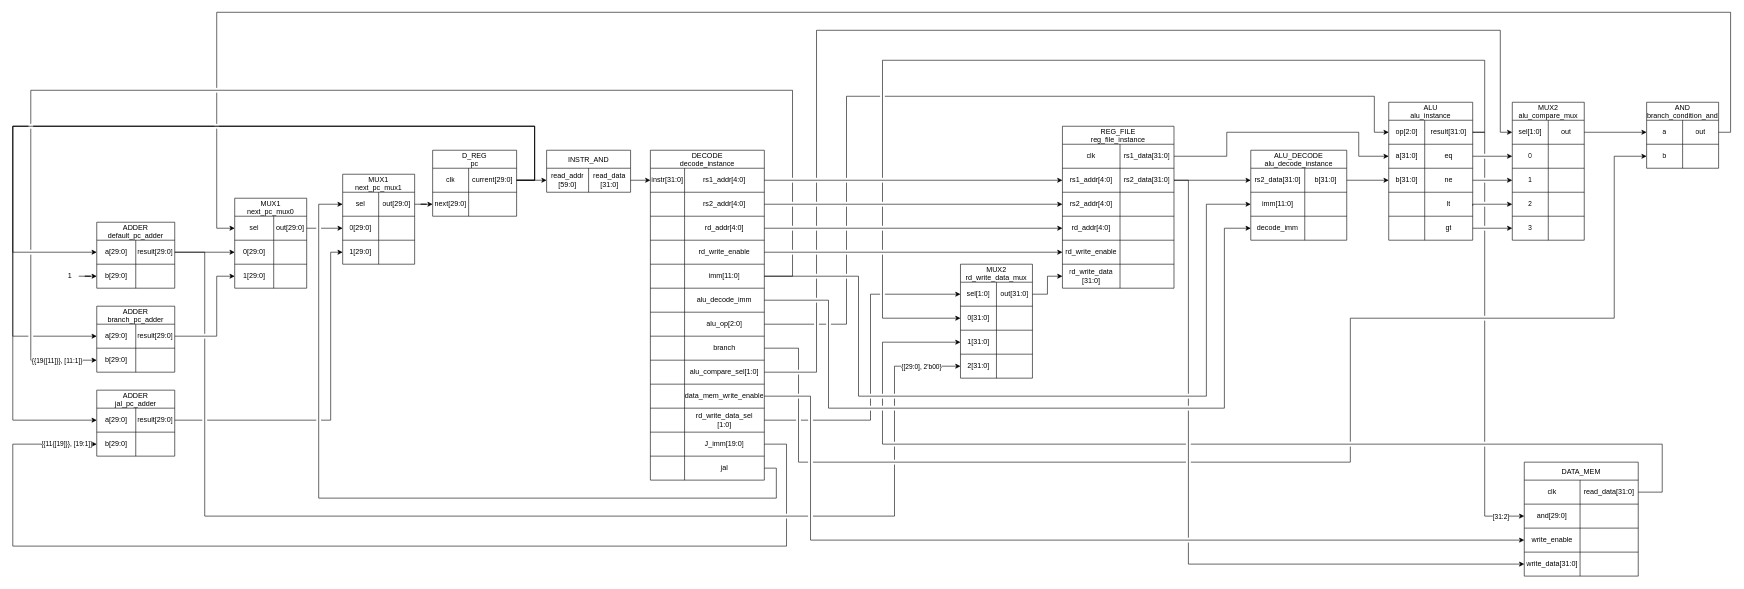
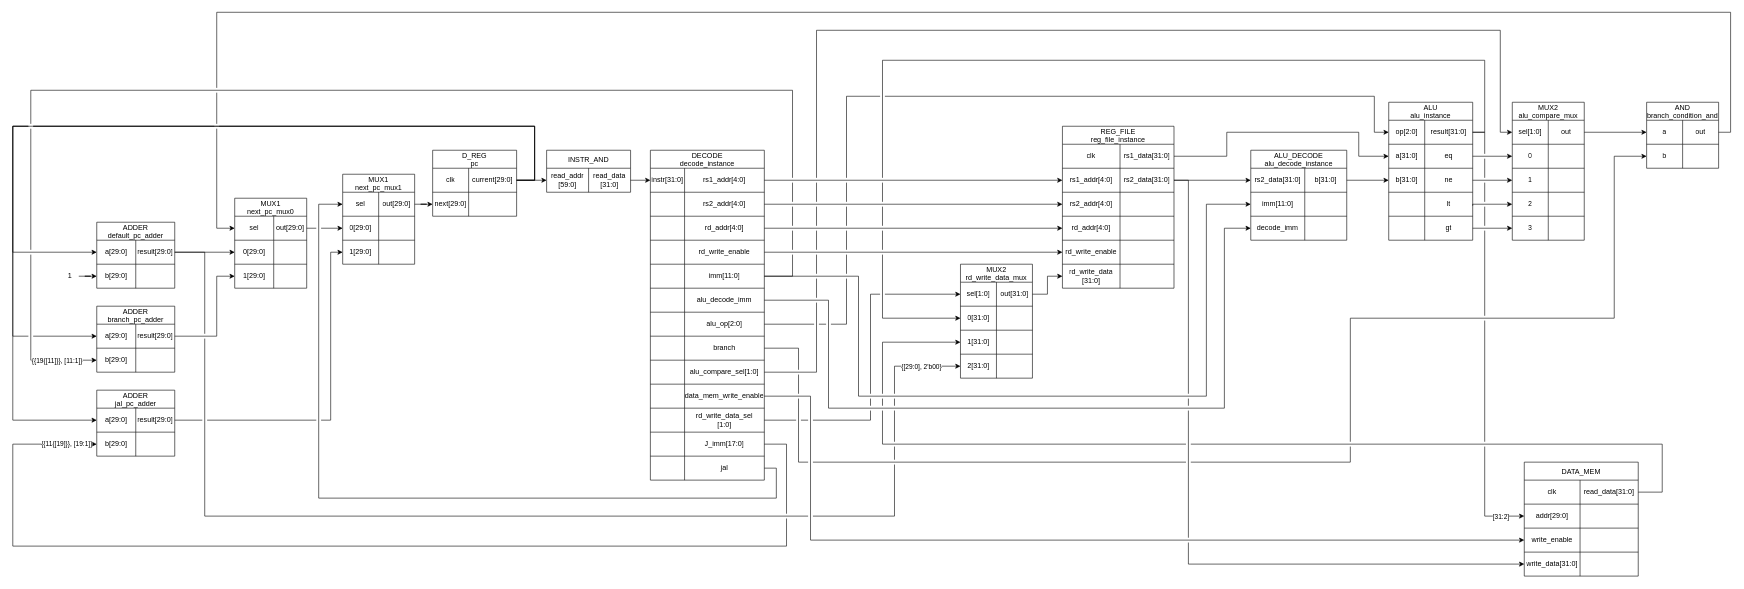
node "J_imm[19:0]": label "J_imm[19:0]" -> "J_imm[17:0]"
node "and[29:0]": label "and[29:0]" -> "addr[29:0]"
